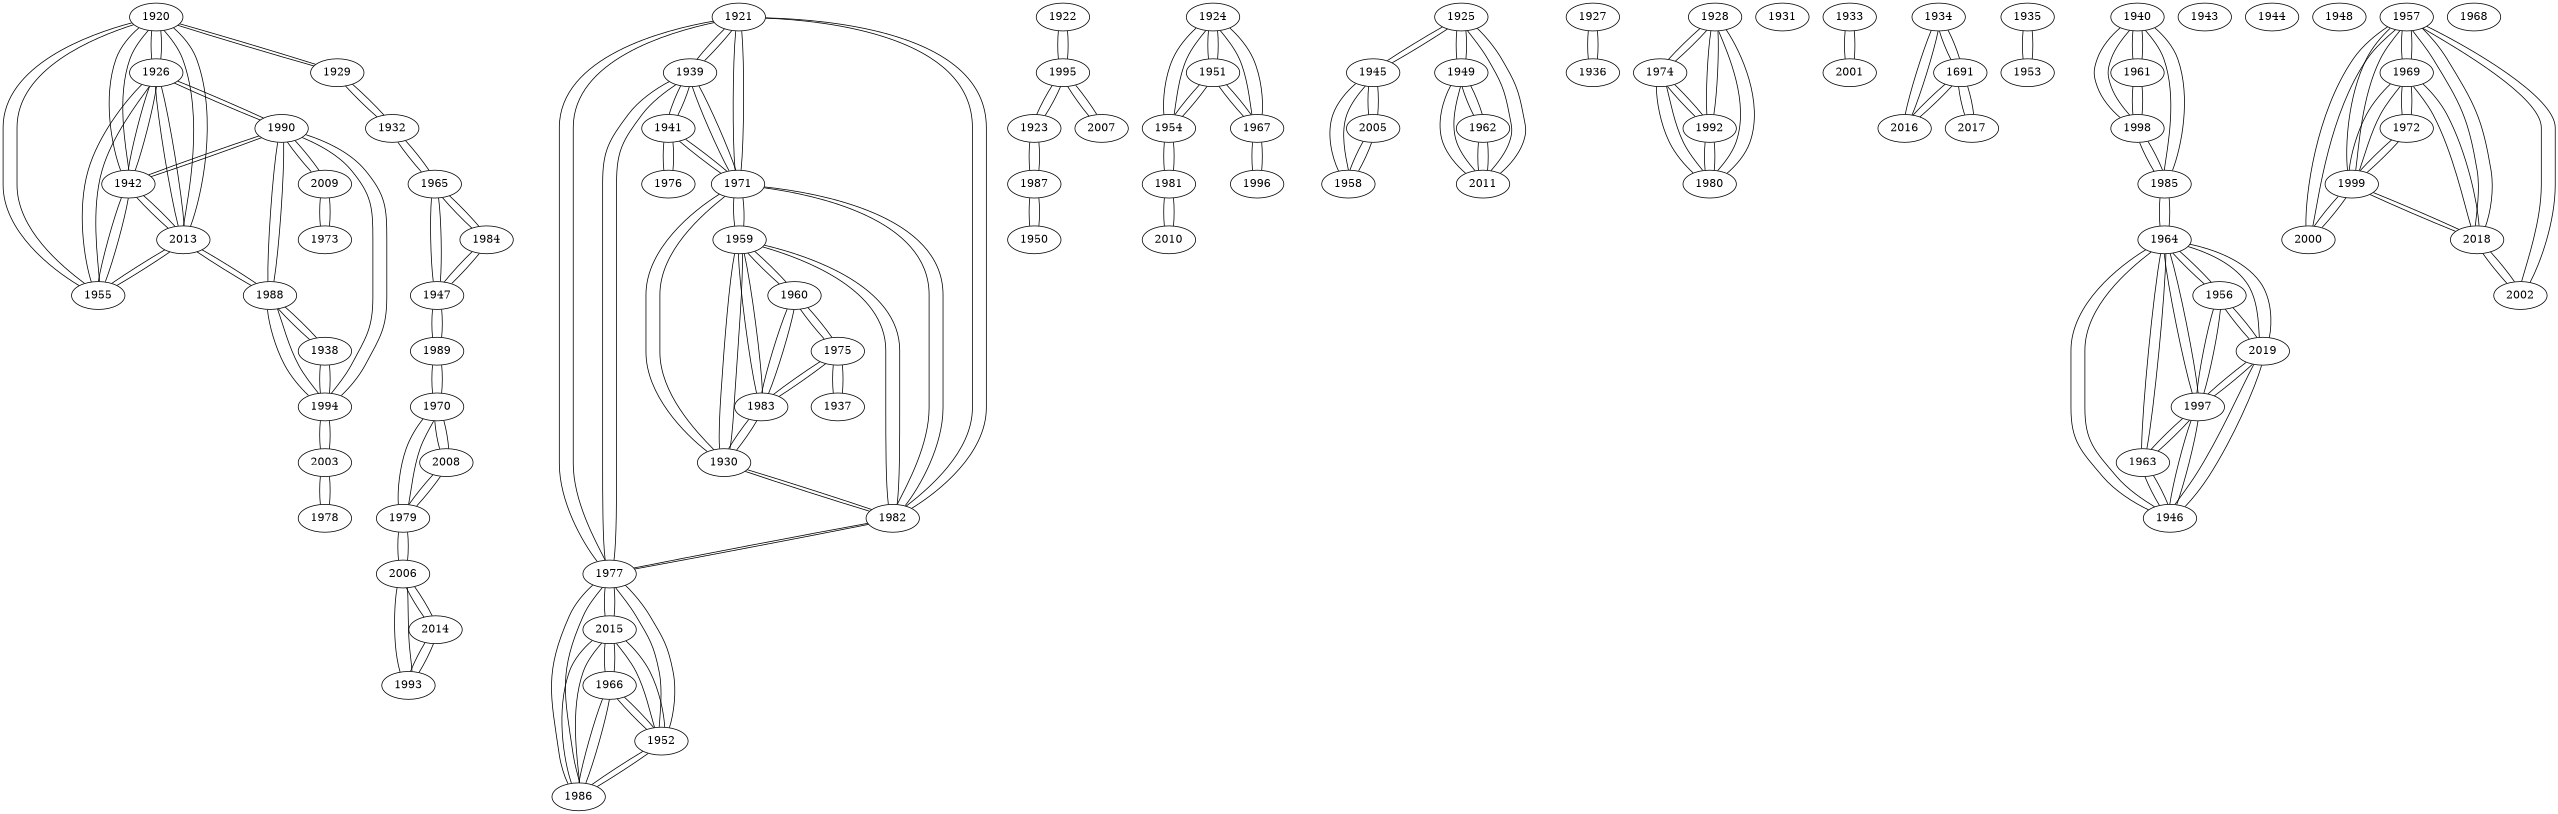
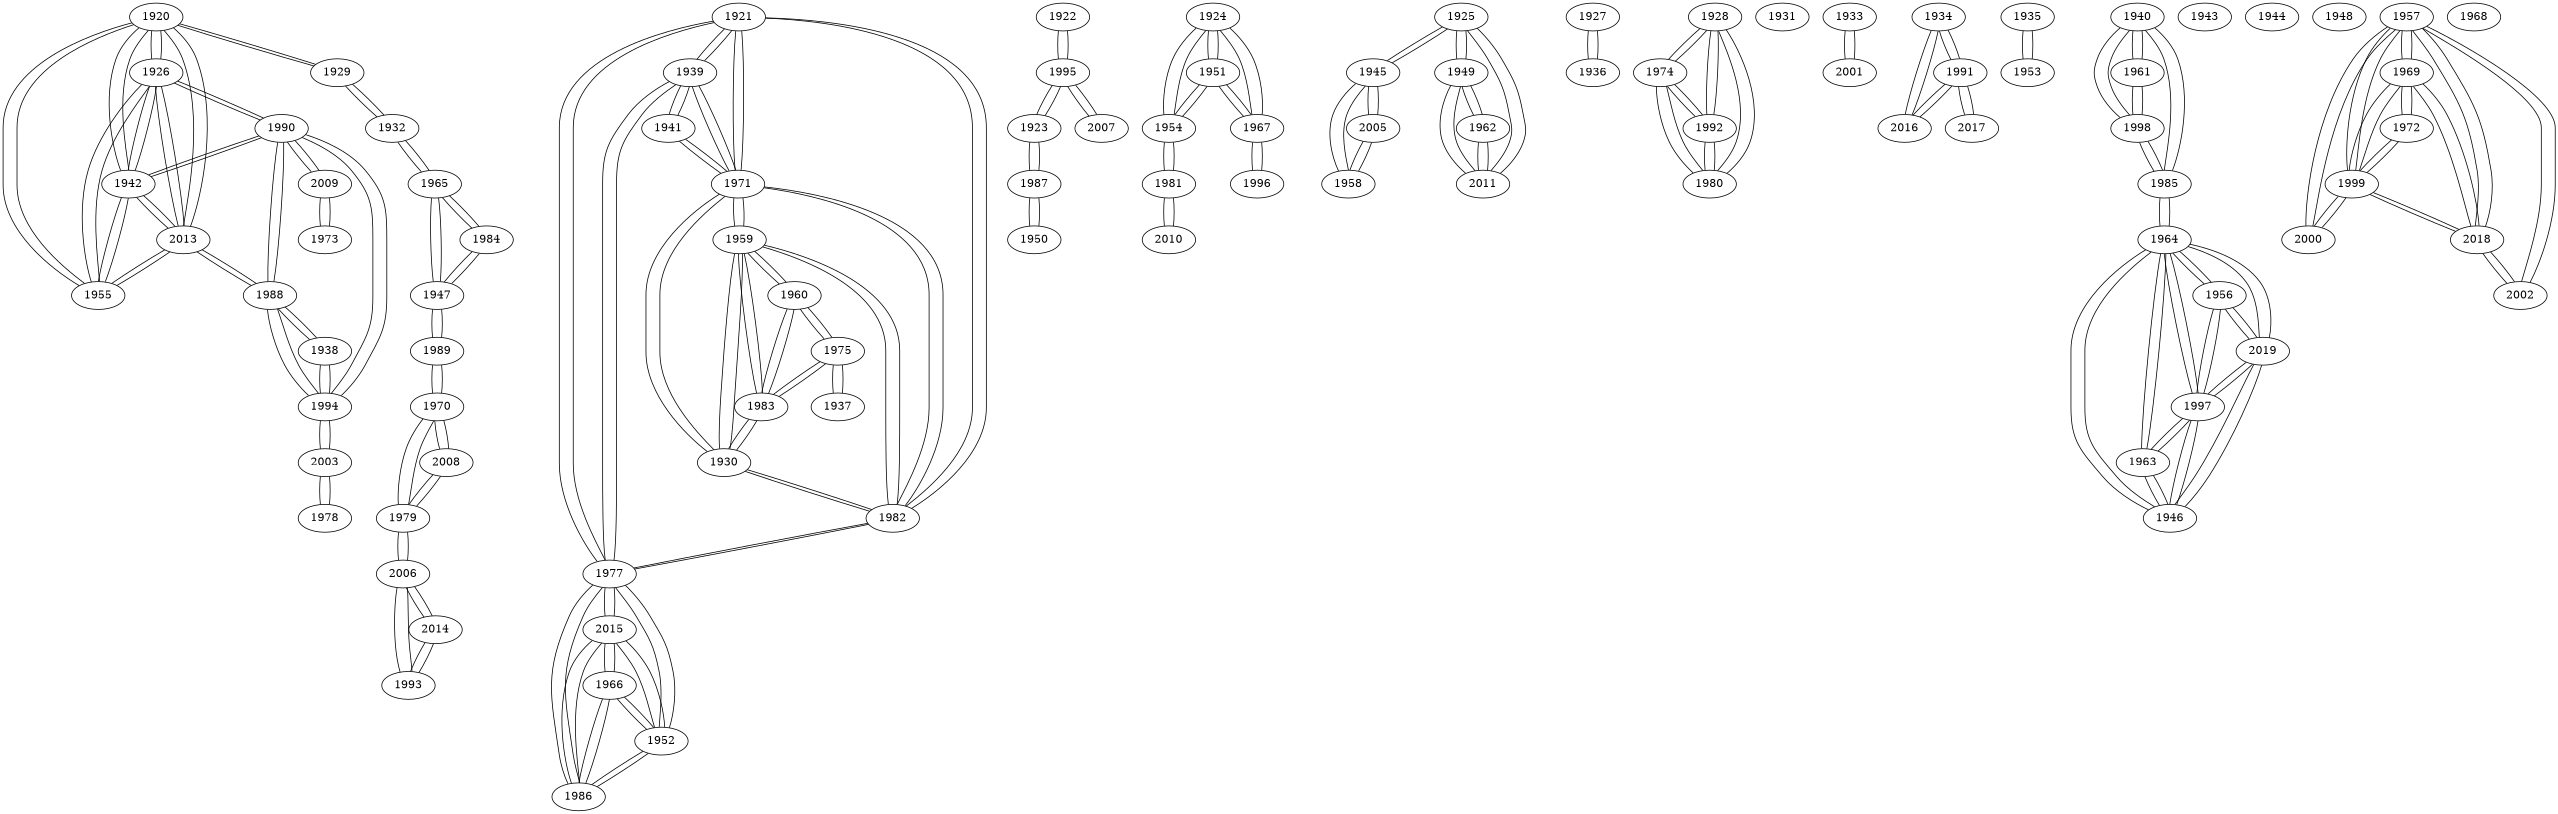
node "1691": label "1691" -> "1991"
node "1976": removed
